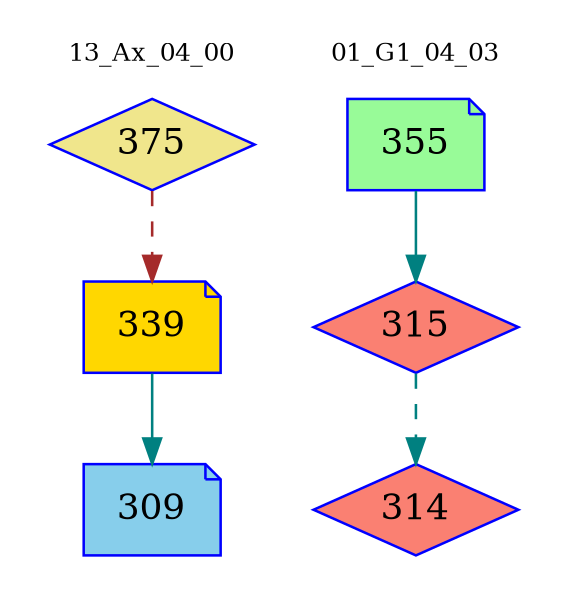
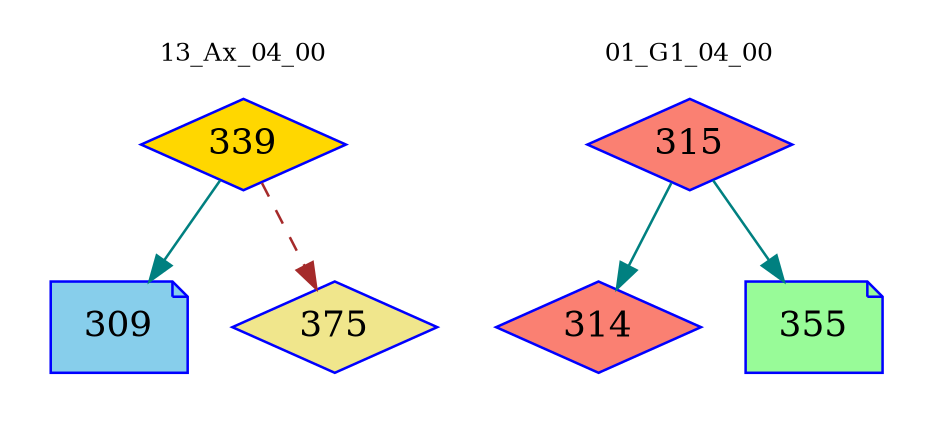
cluster "01_G1_04_03": label "01_G1_04_03" -> "01_G1_04_00"
edge "375" -> "339": reversed
edge "355" -> "315": reversed
node "339": shape note -> diamond
edge "315" -> "314": style dashed -> solid
